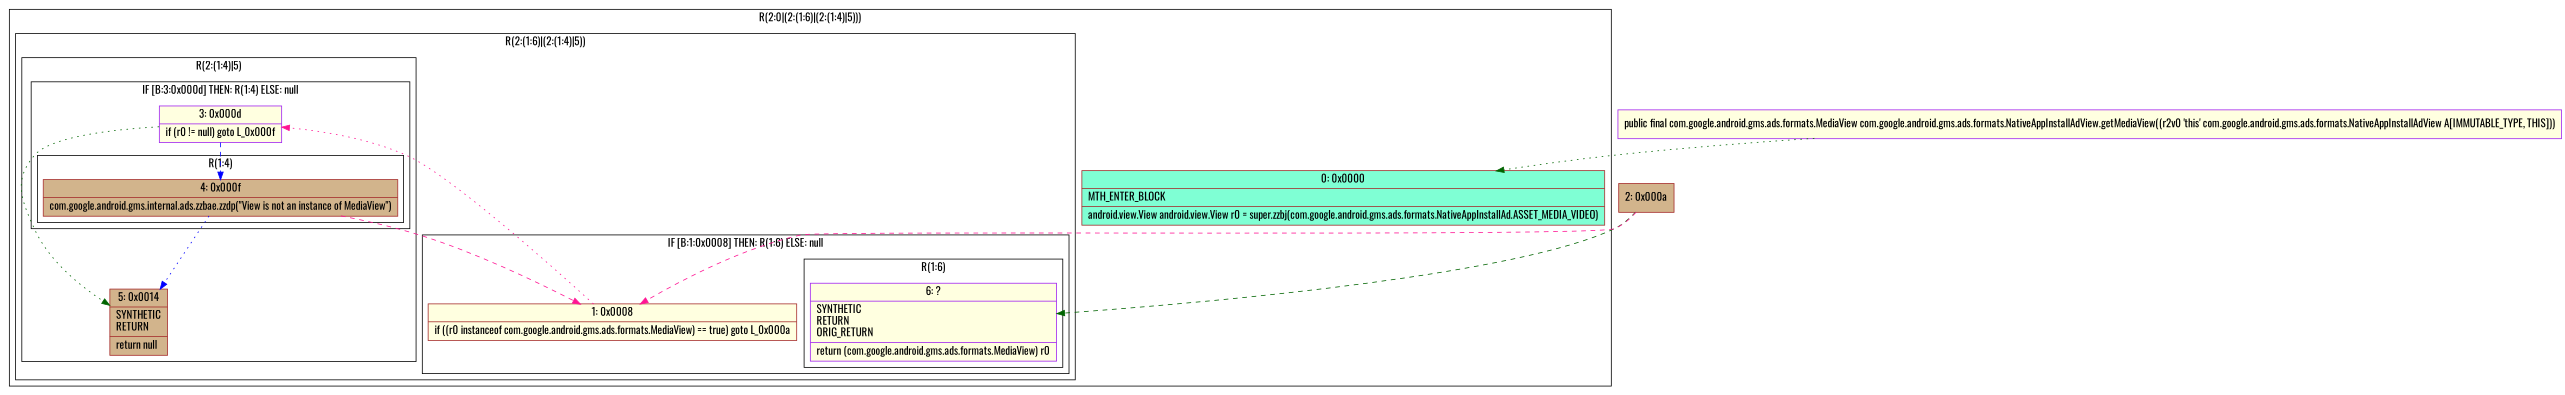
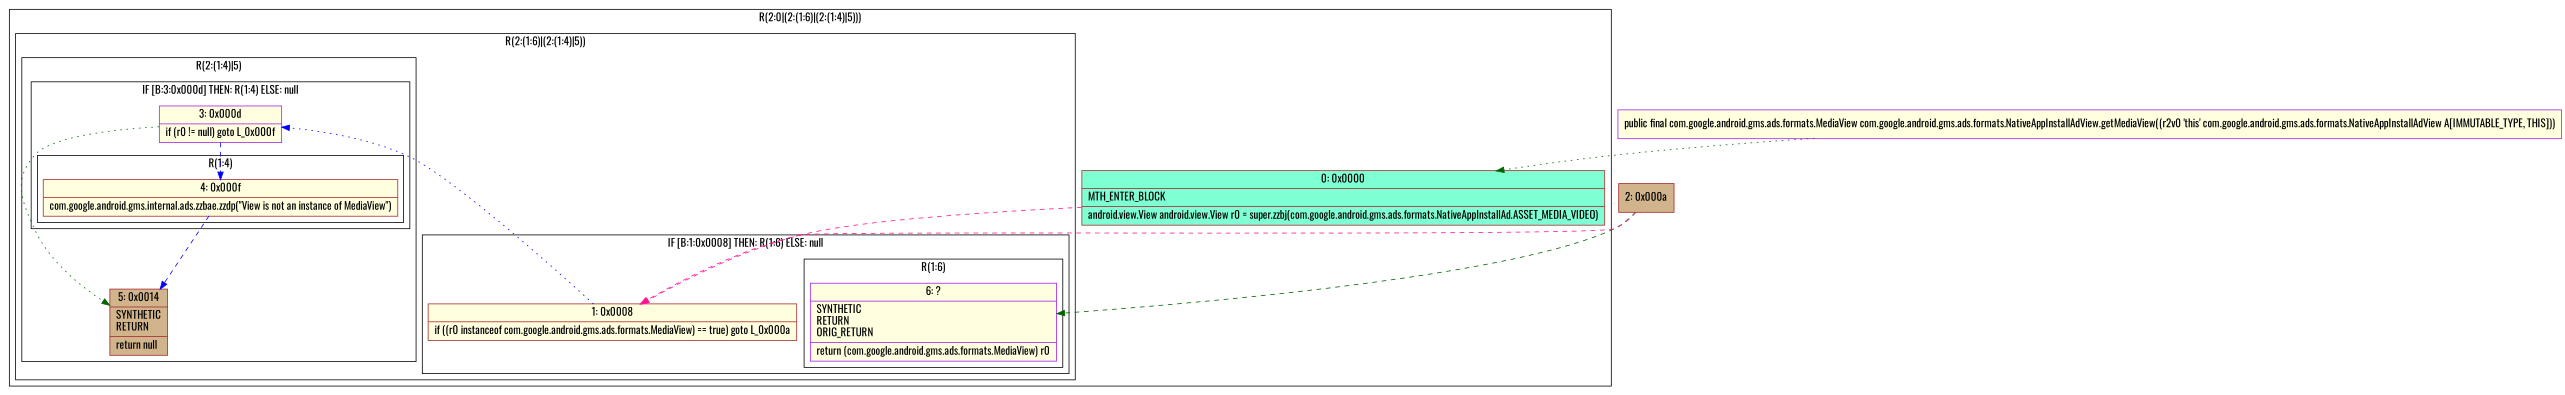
edge "1: 0x0008" -> "3: 0x000d": color deeppink -> blue
node "4: 0x000f": fillcolor tan -> lightyellow
edge "4: 0x000f" -> "5: 0x0014": style dotted -> dashed
edge "4: 0x000f" -> "1: 0x0008": now "0: 0x0000" -> "1: 0x0008"
